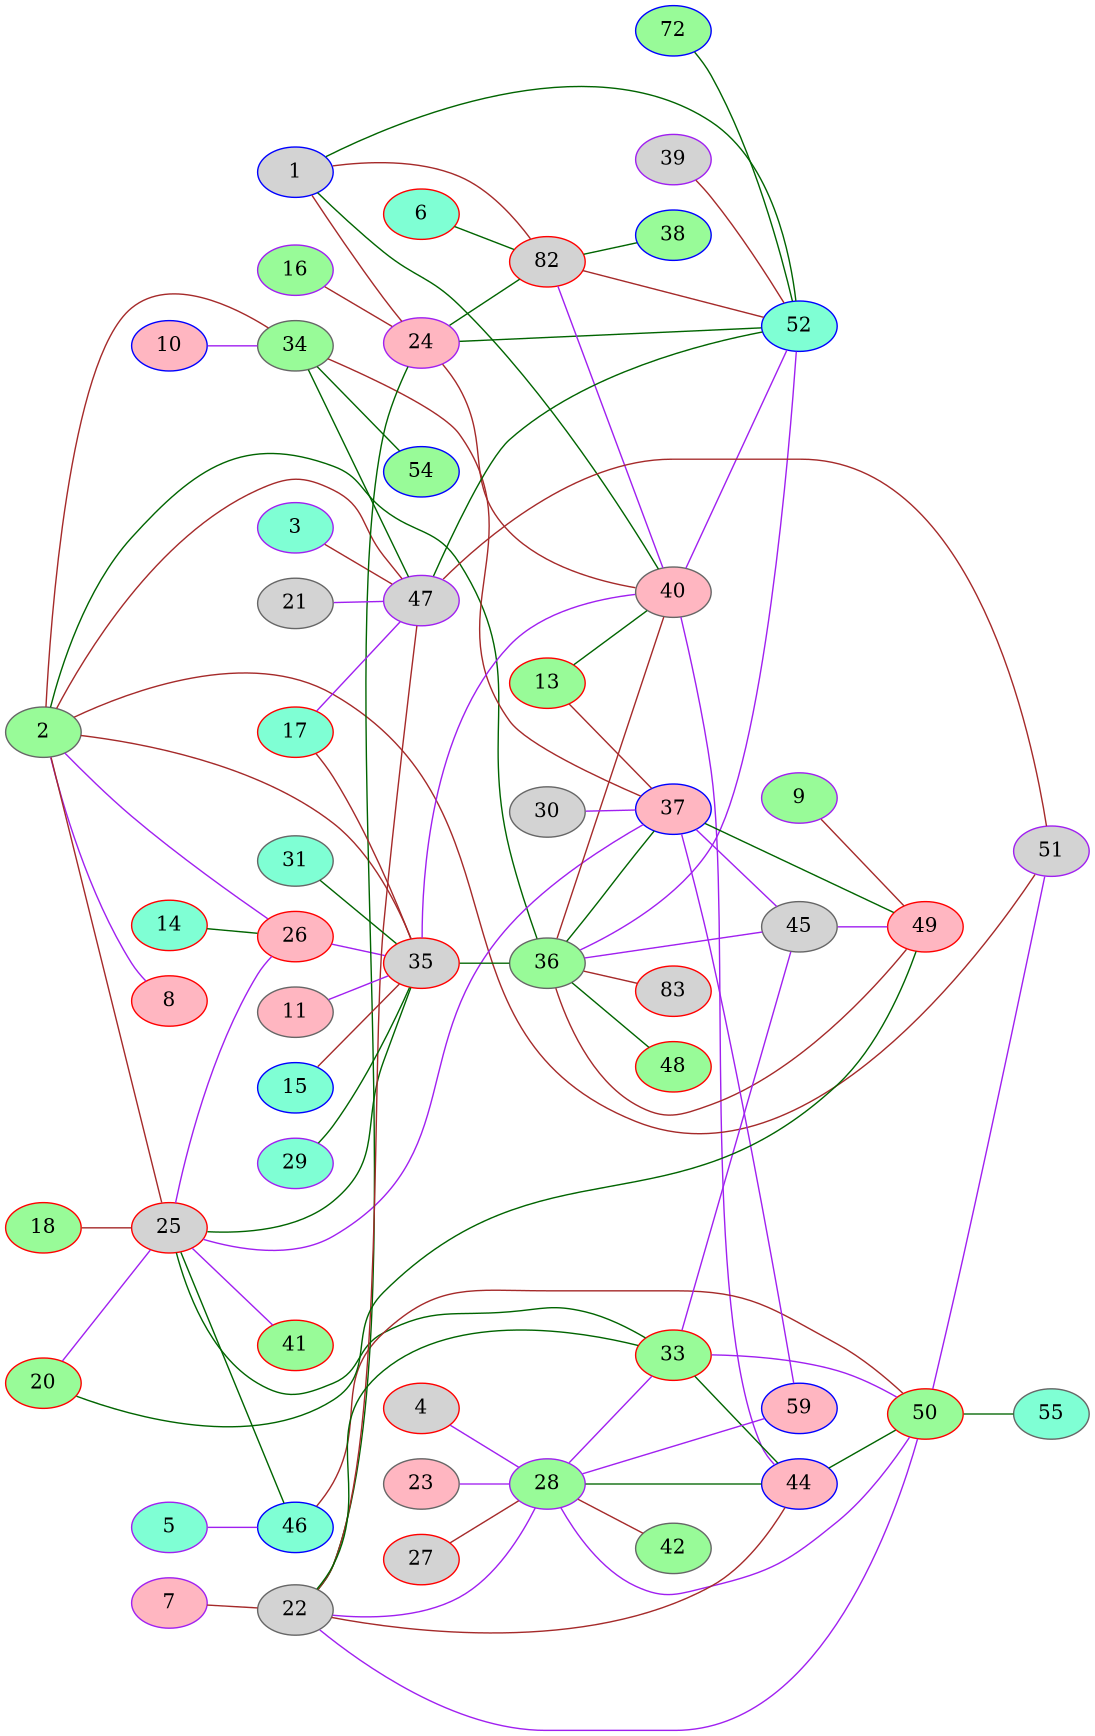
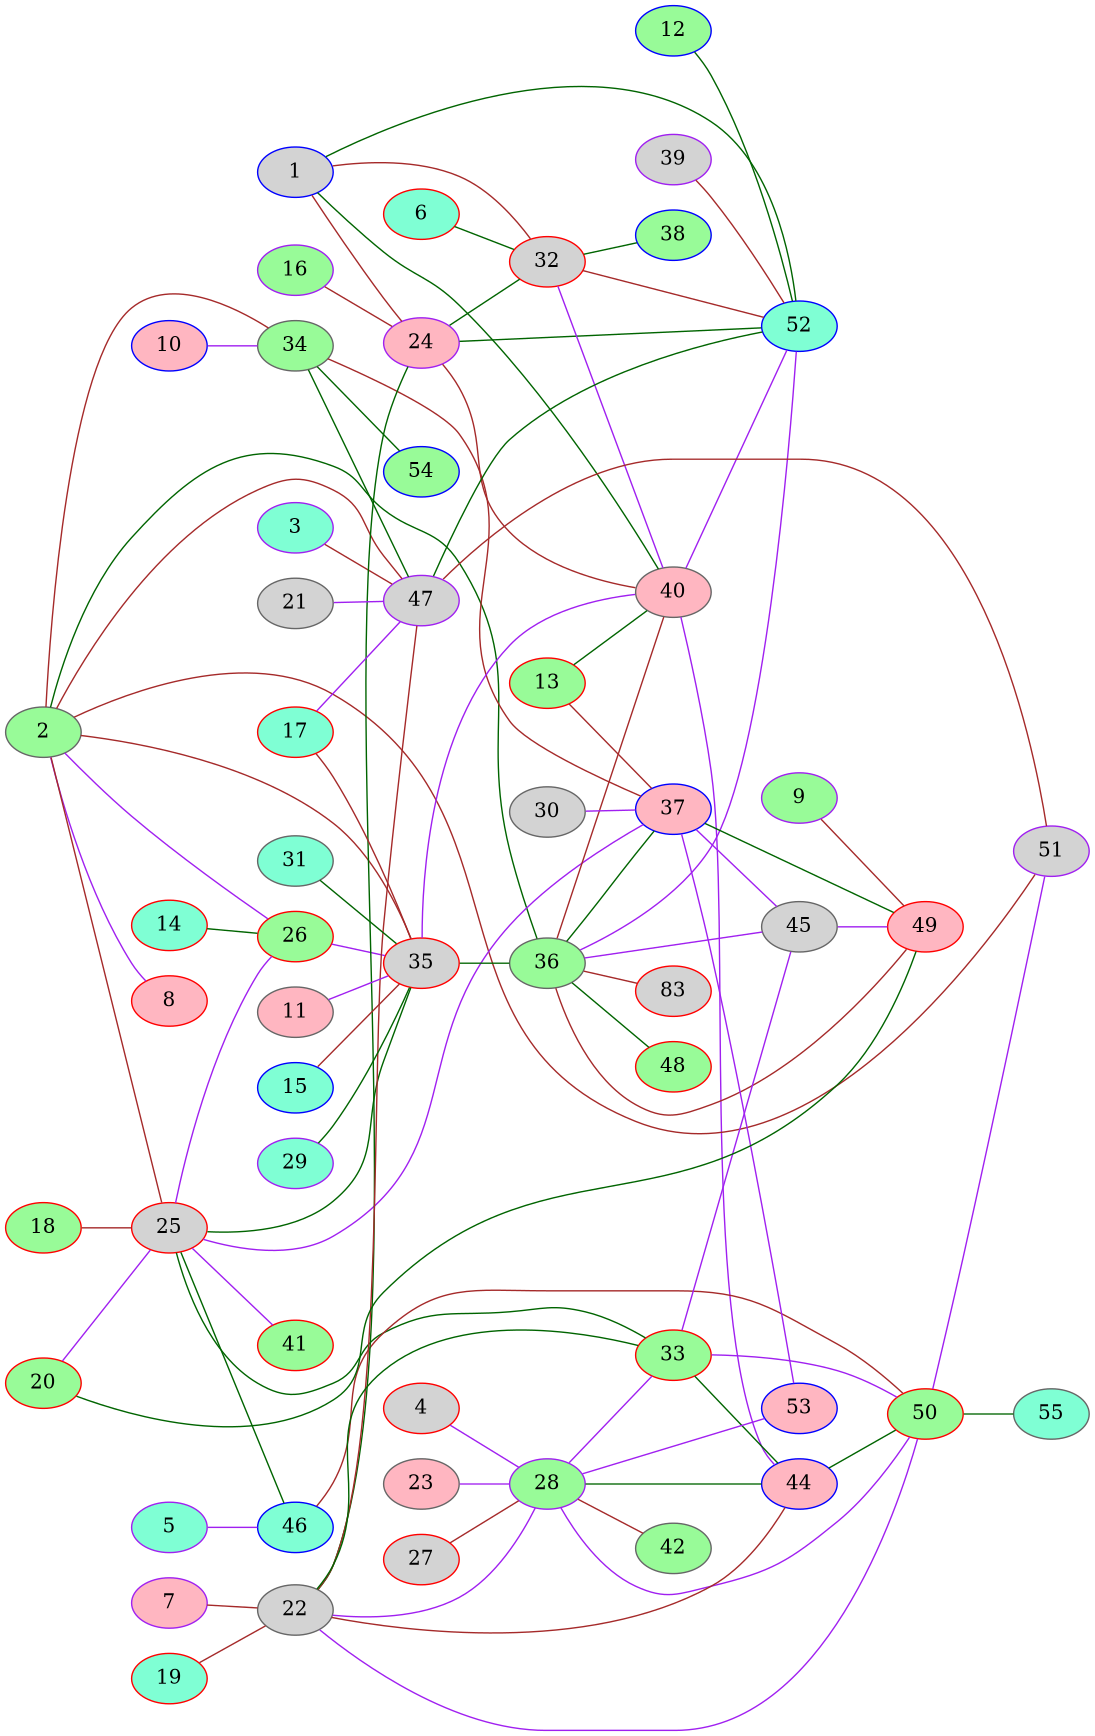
node "72": label "72" -> "12"
node "82": label "82" -> "32"
node "26": fillcolor lightpink -> palegreen
node "59": label "59" -> "53"
node "19": added
